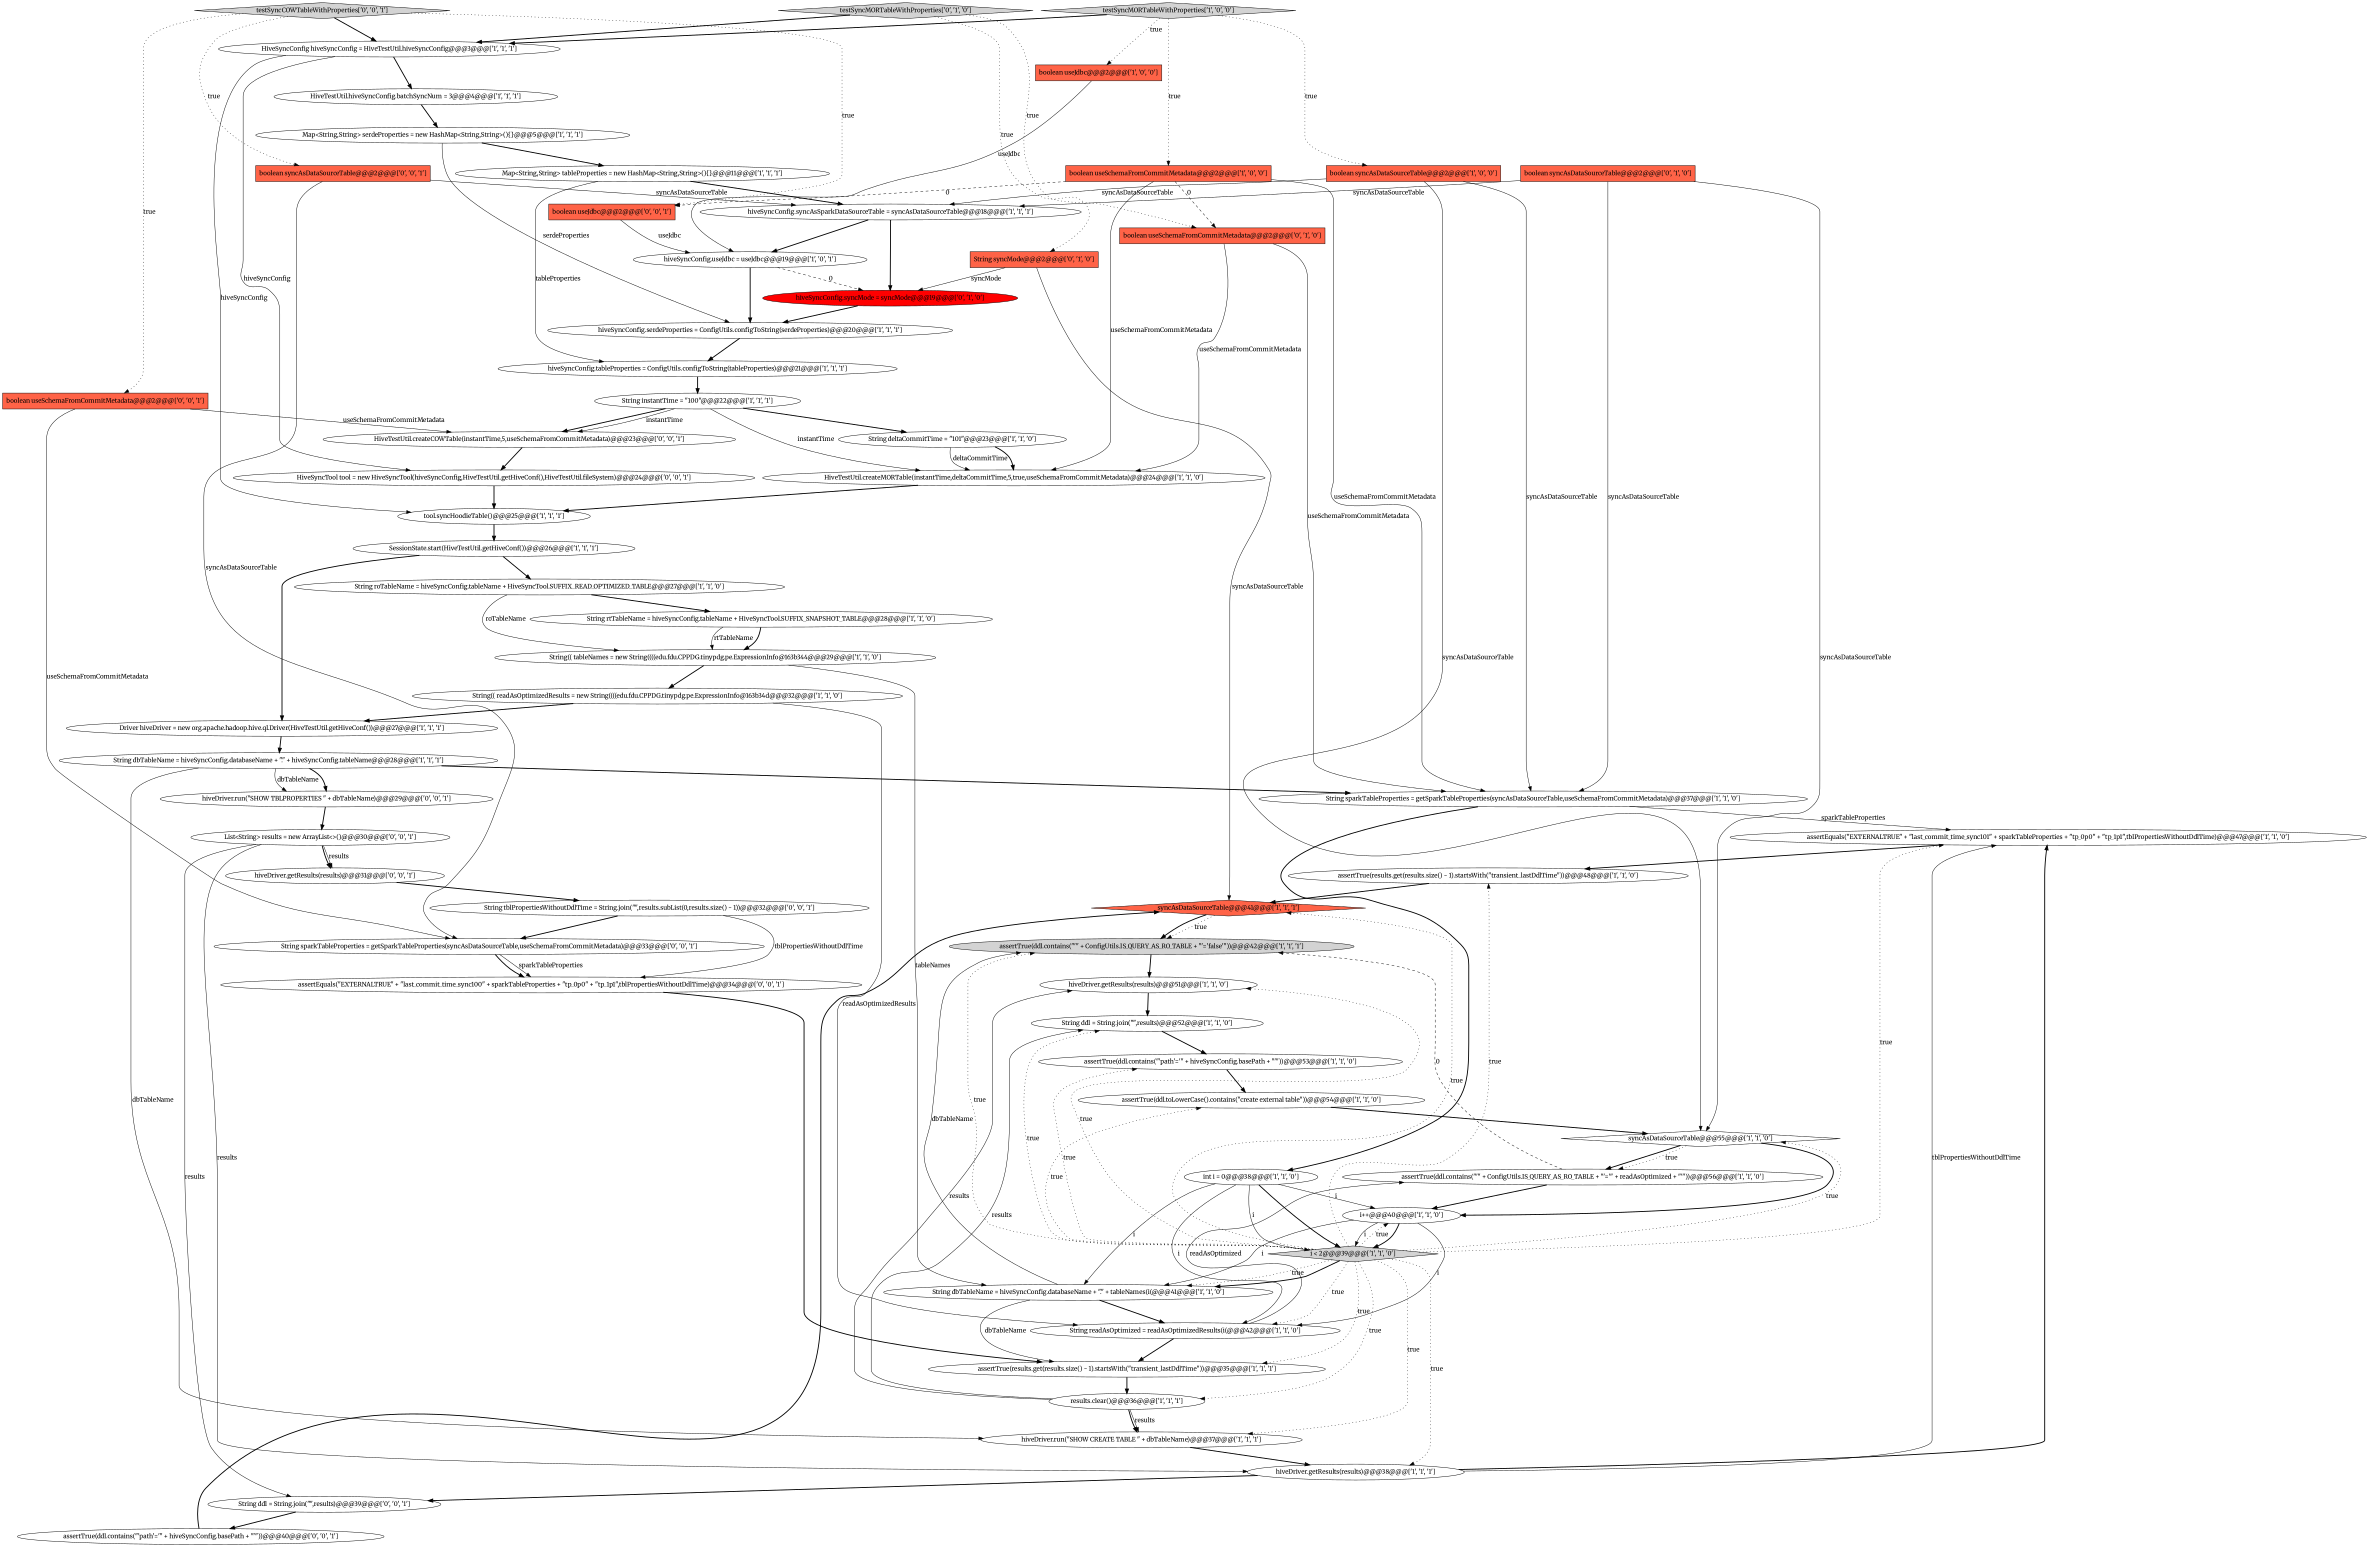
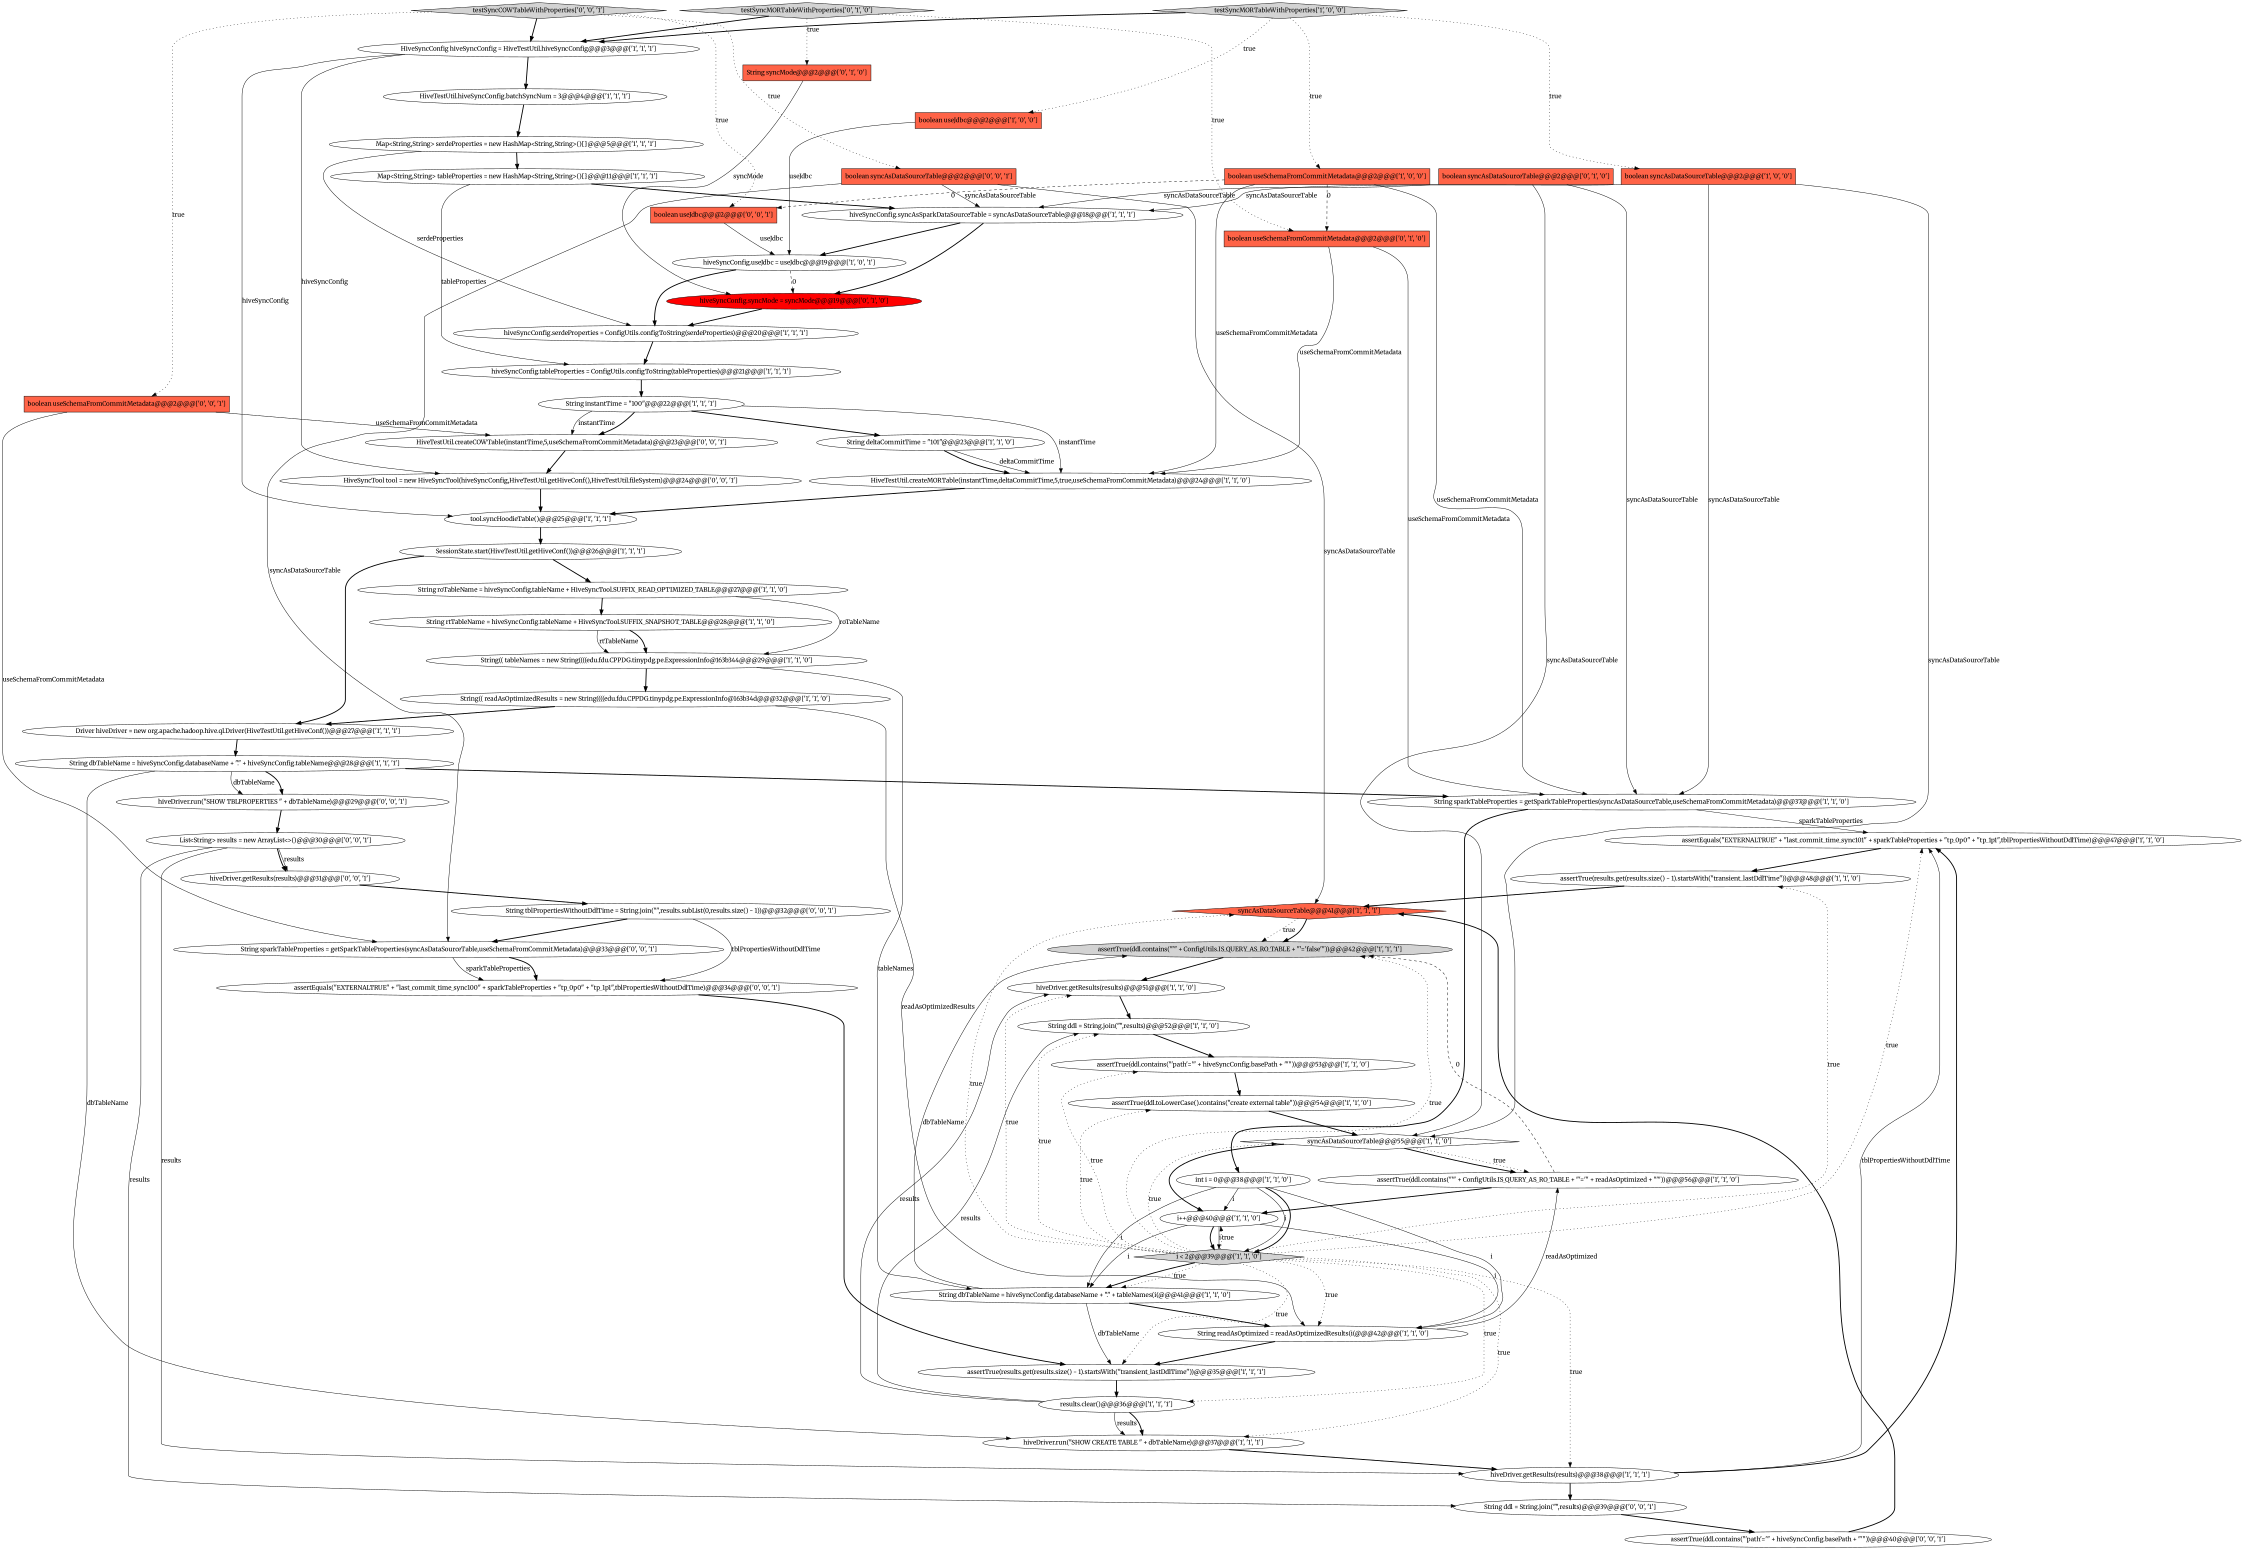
edge "String syncMode@@@2@@@['0', '1', '0']" -> "syncAsDataSourceTable@@@41@@@['1', '1', '1']": now "boolean syncAsDataSourceTable@@@2@@@['0', '0', '1']" -> "syncAsDataSourceTable@@@41@@@['1', '1', '1']"
